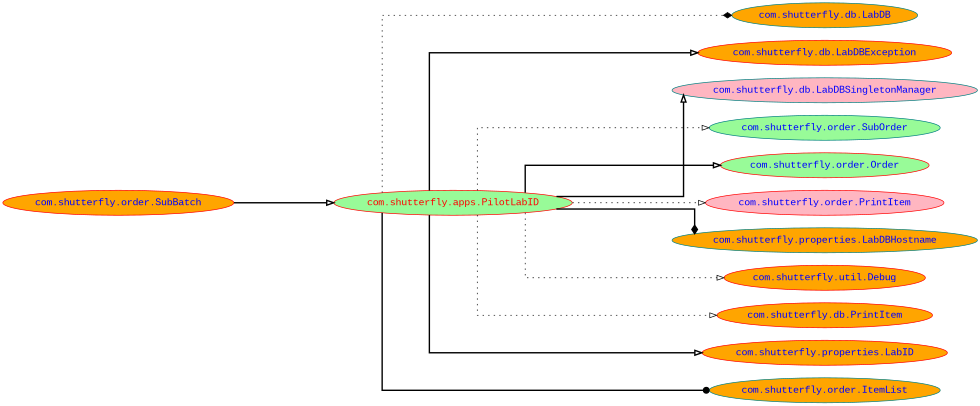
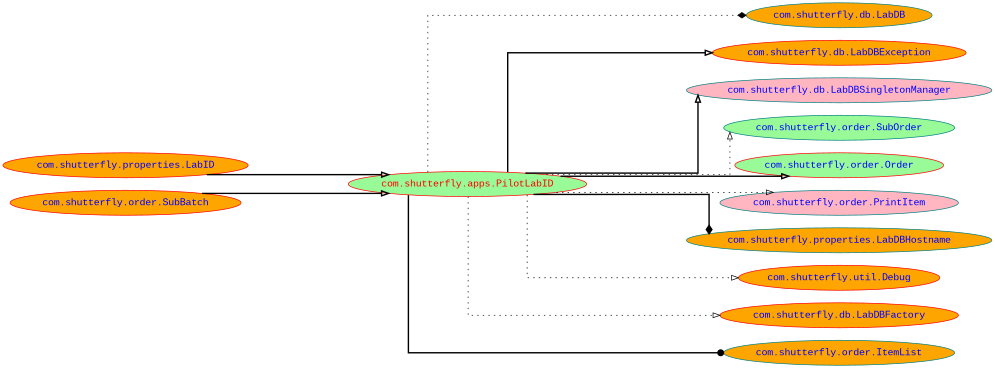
node "com.shutterfly.order.PrintItem": color red -> teal
node "com.shutterfly.db.PrintItem": label "com.shutterfly.db.PrintItem" -> "com.shutterfly.db.LabDBFactory"
edge "com.shutterfly.apps.PilotLabID" -> "com.shutterfly.properties.LabID": reversed
